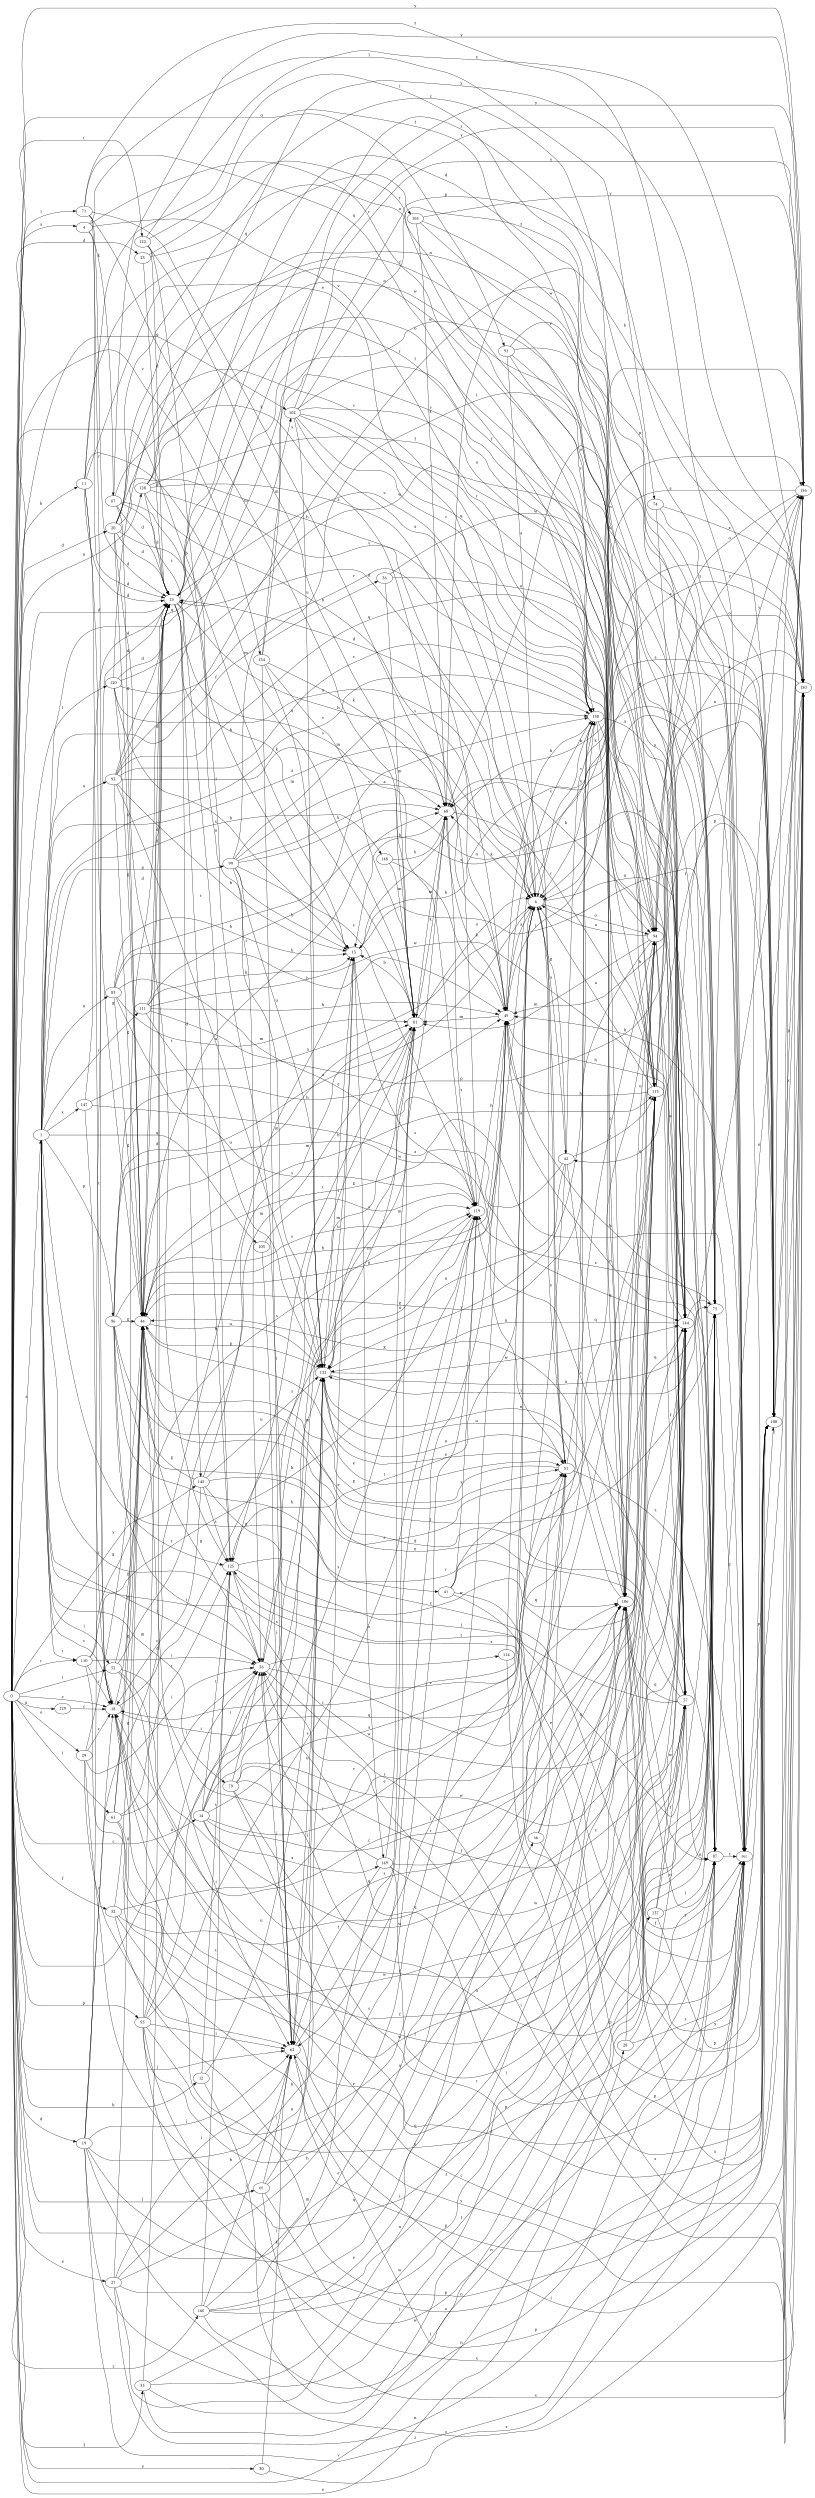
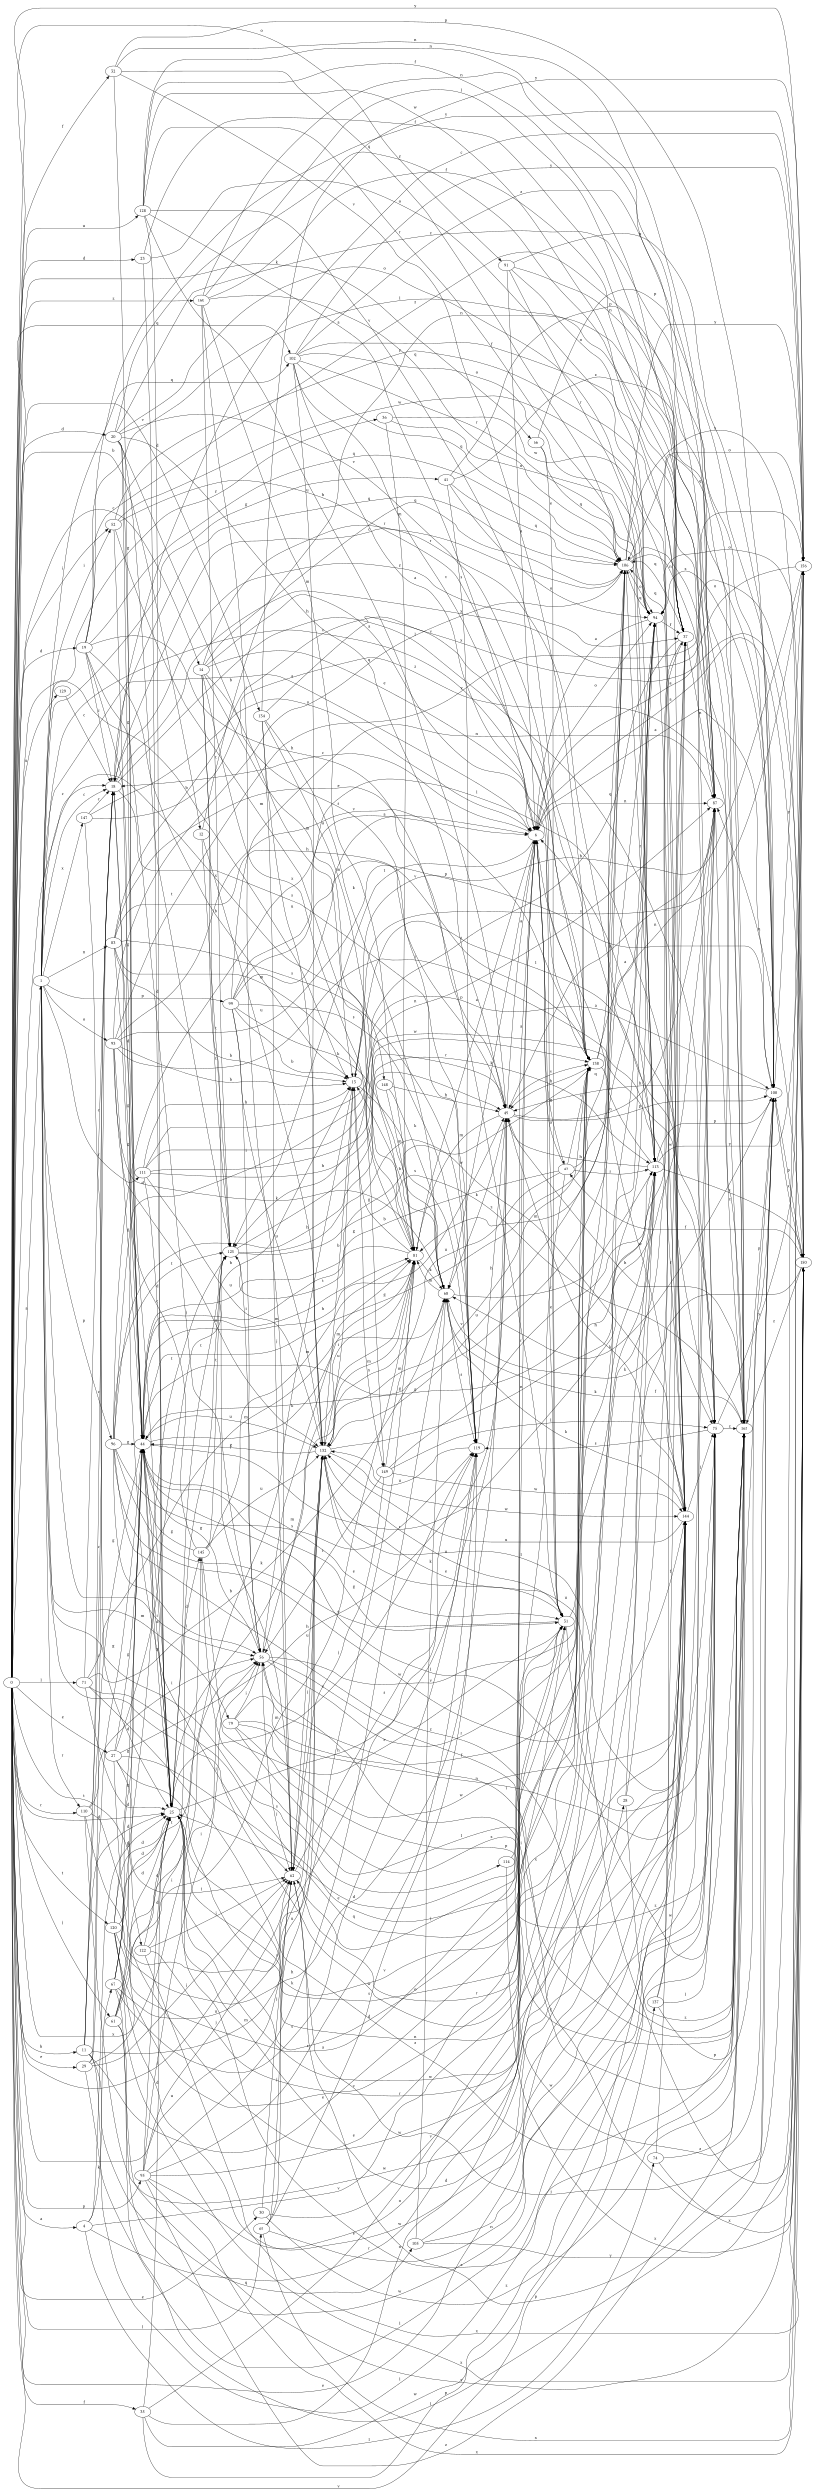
node "103": removed
edge "37" -> "119": removed, label "s"
edge "30" -> "138": added, label "v"
